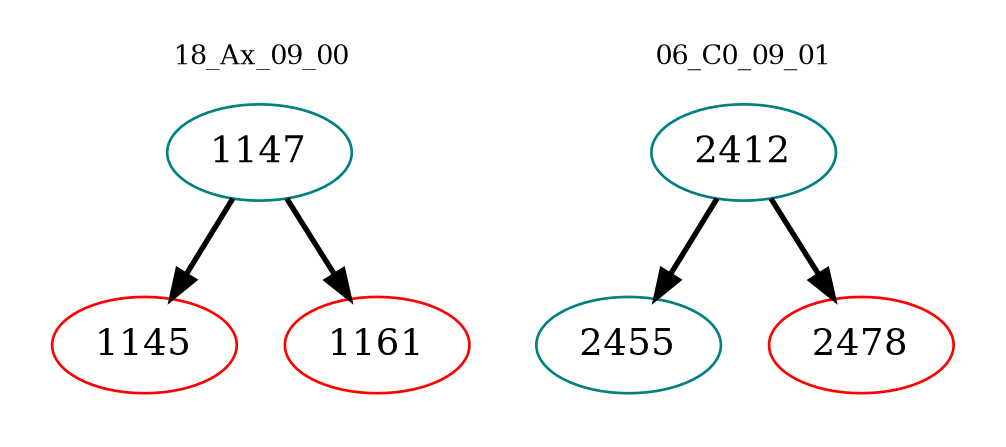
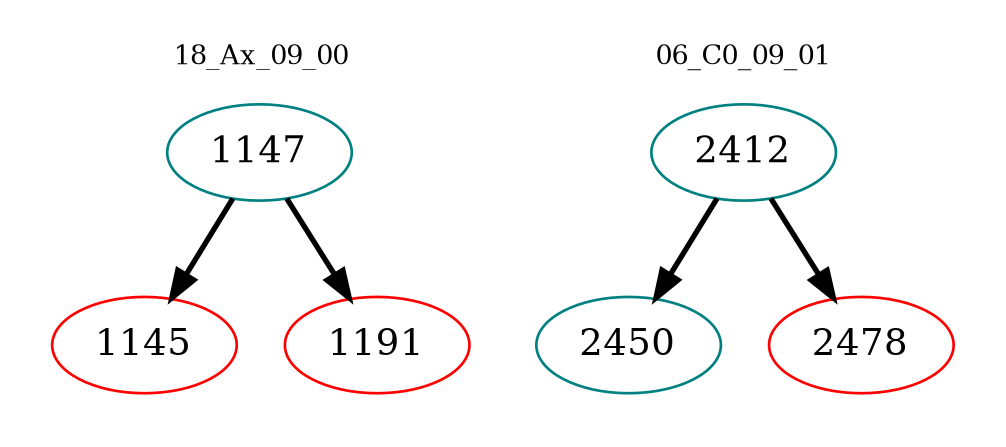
node "1161": label "1161" -> "1191"
node "2455": label "2455" -> "2450"
